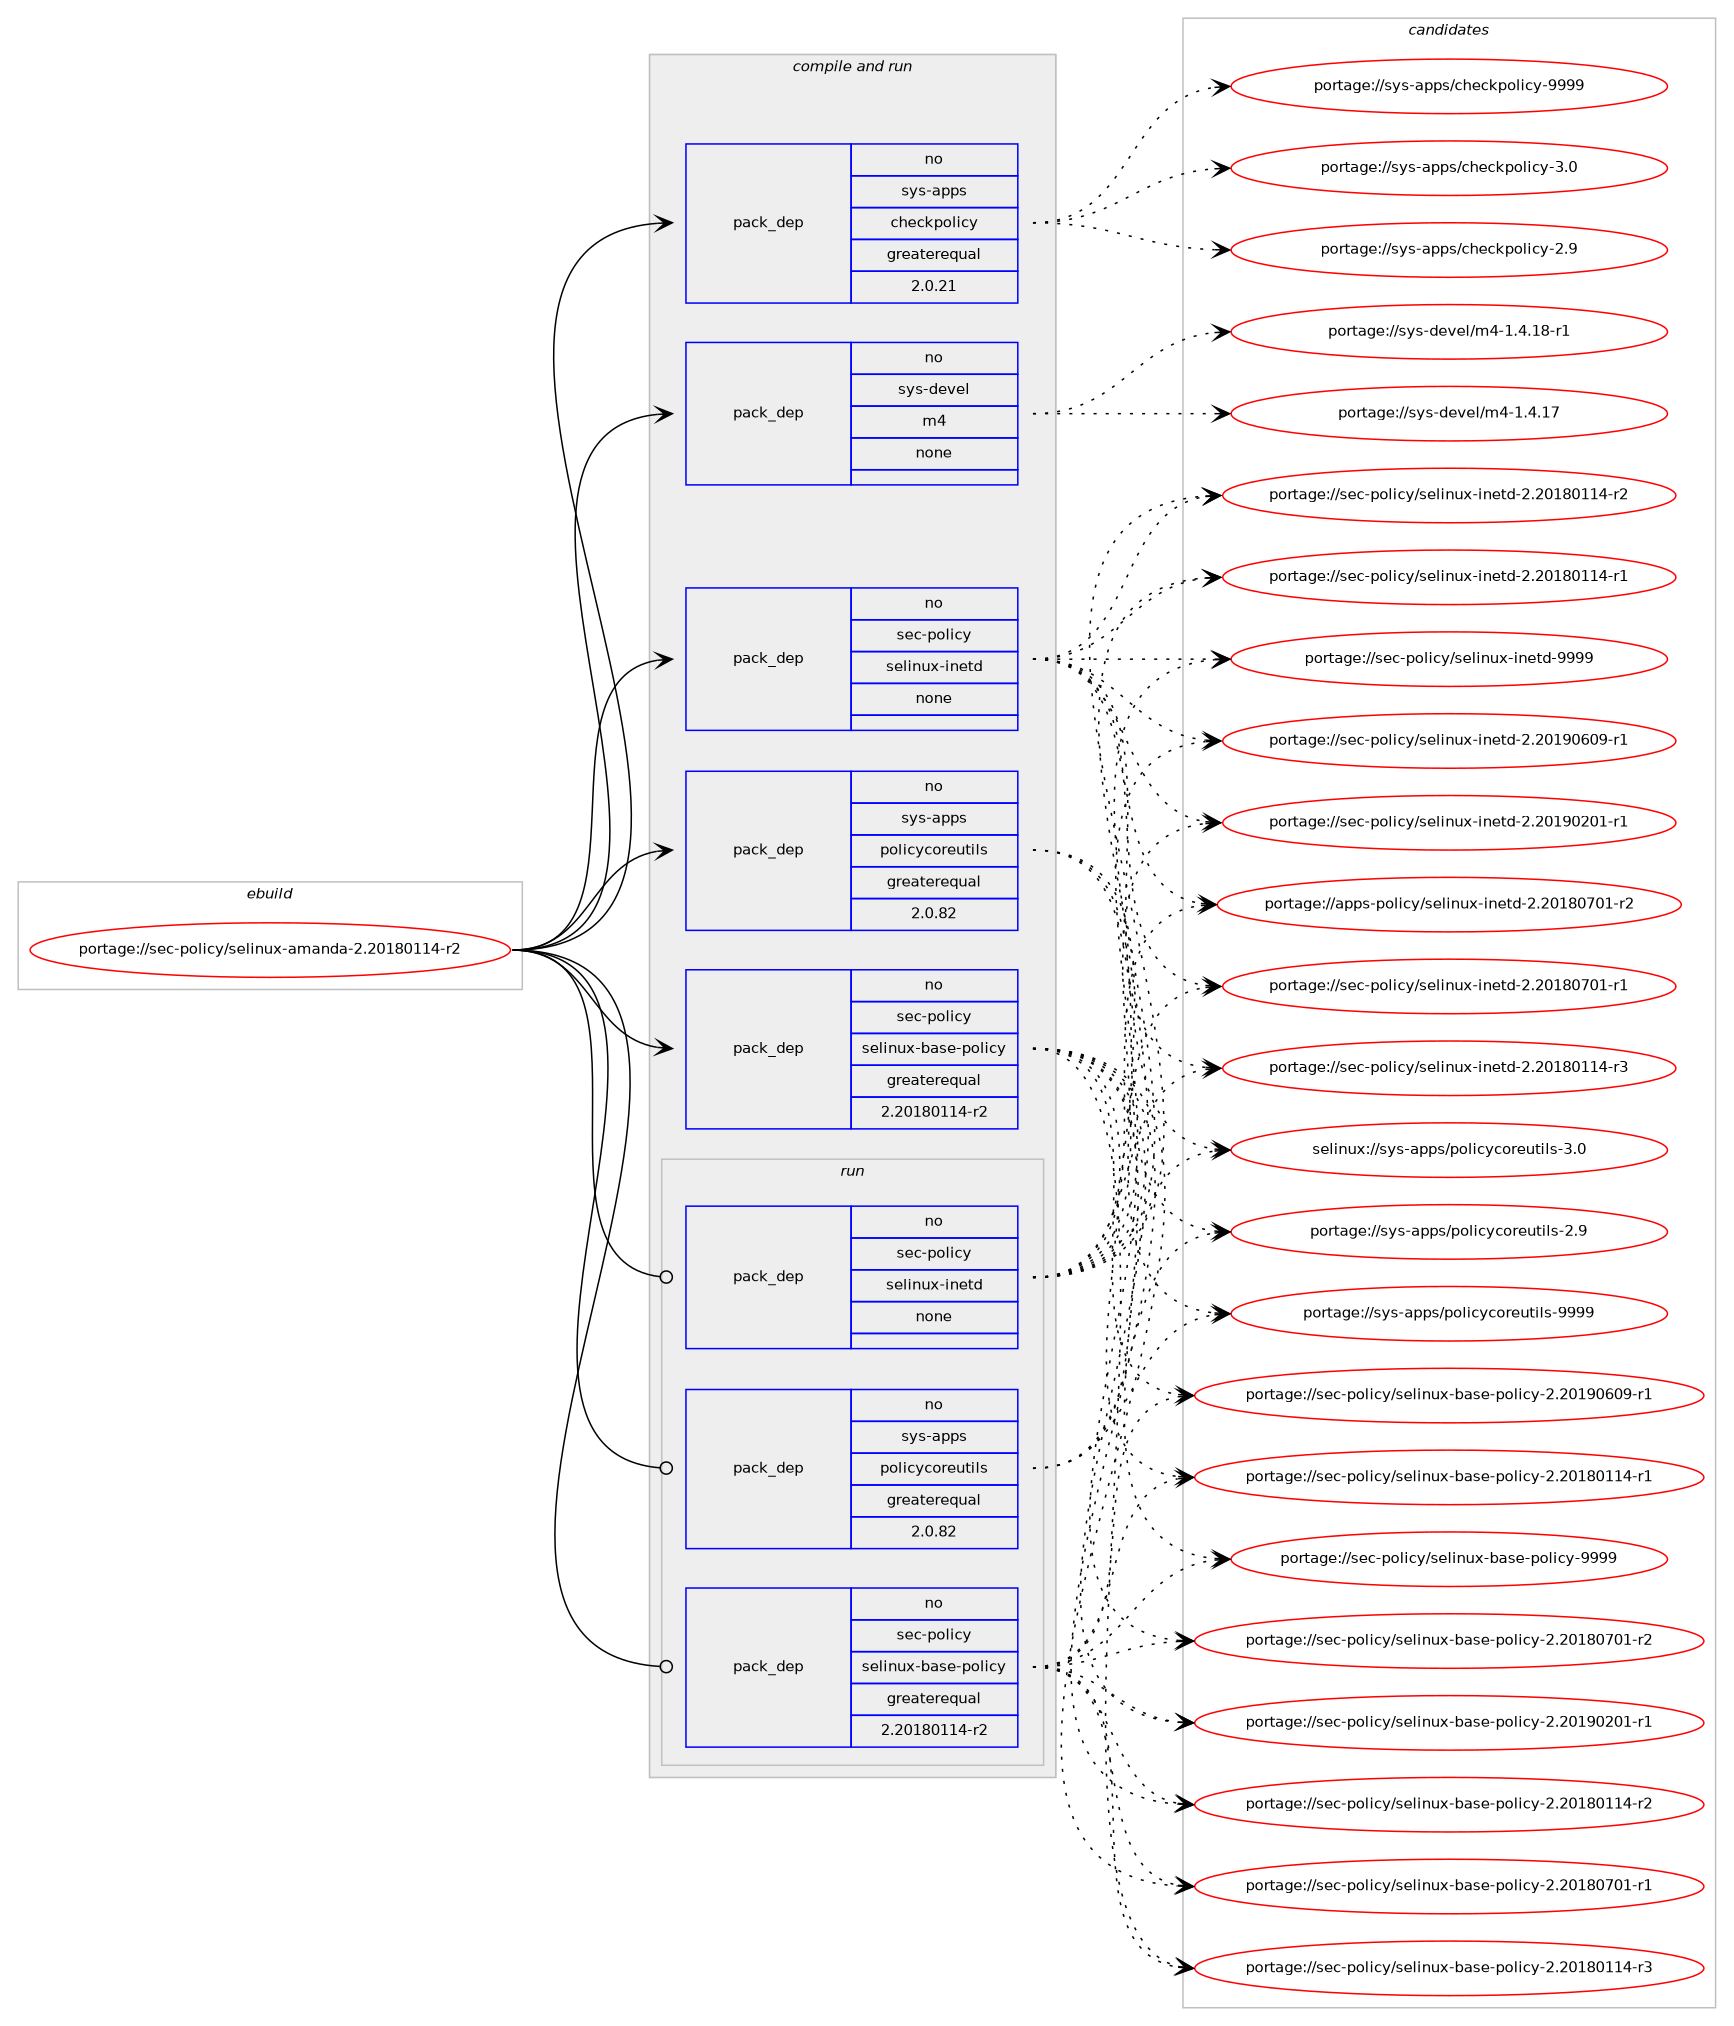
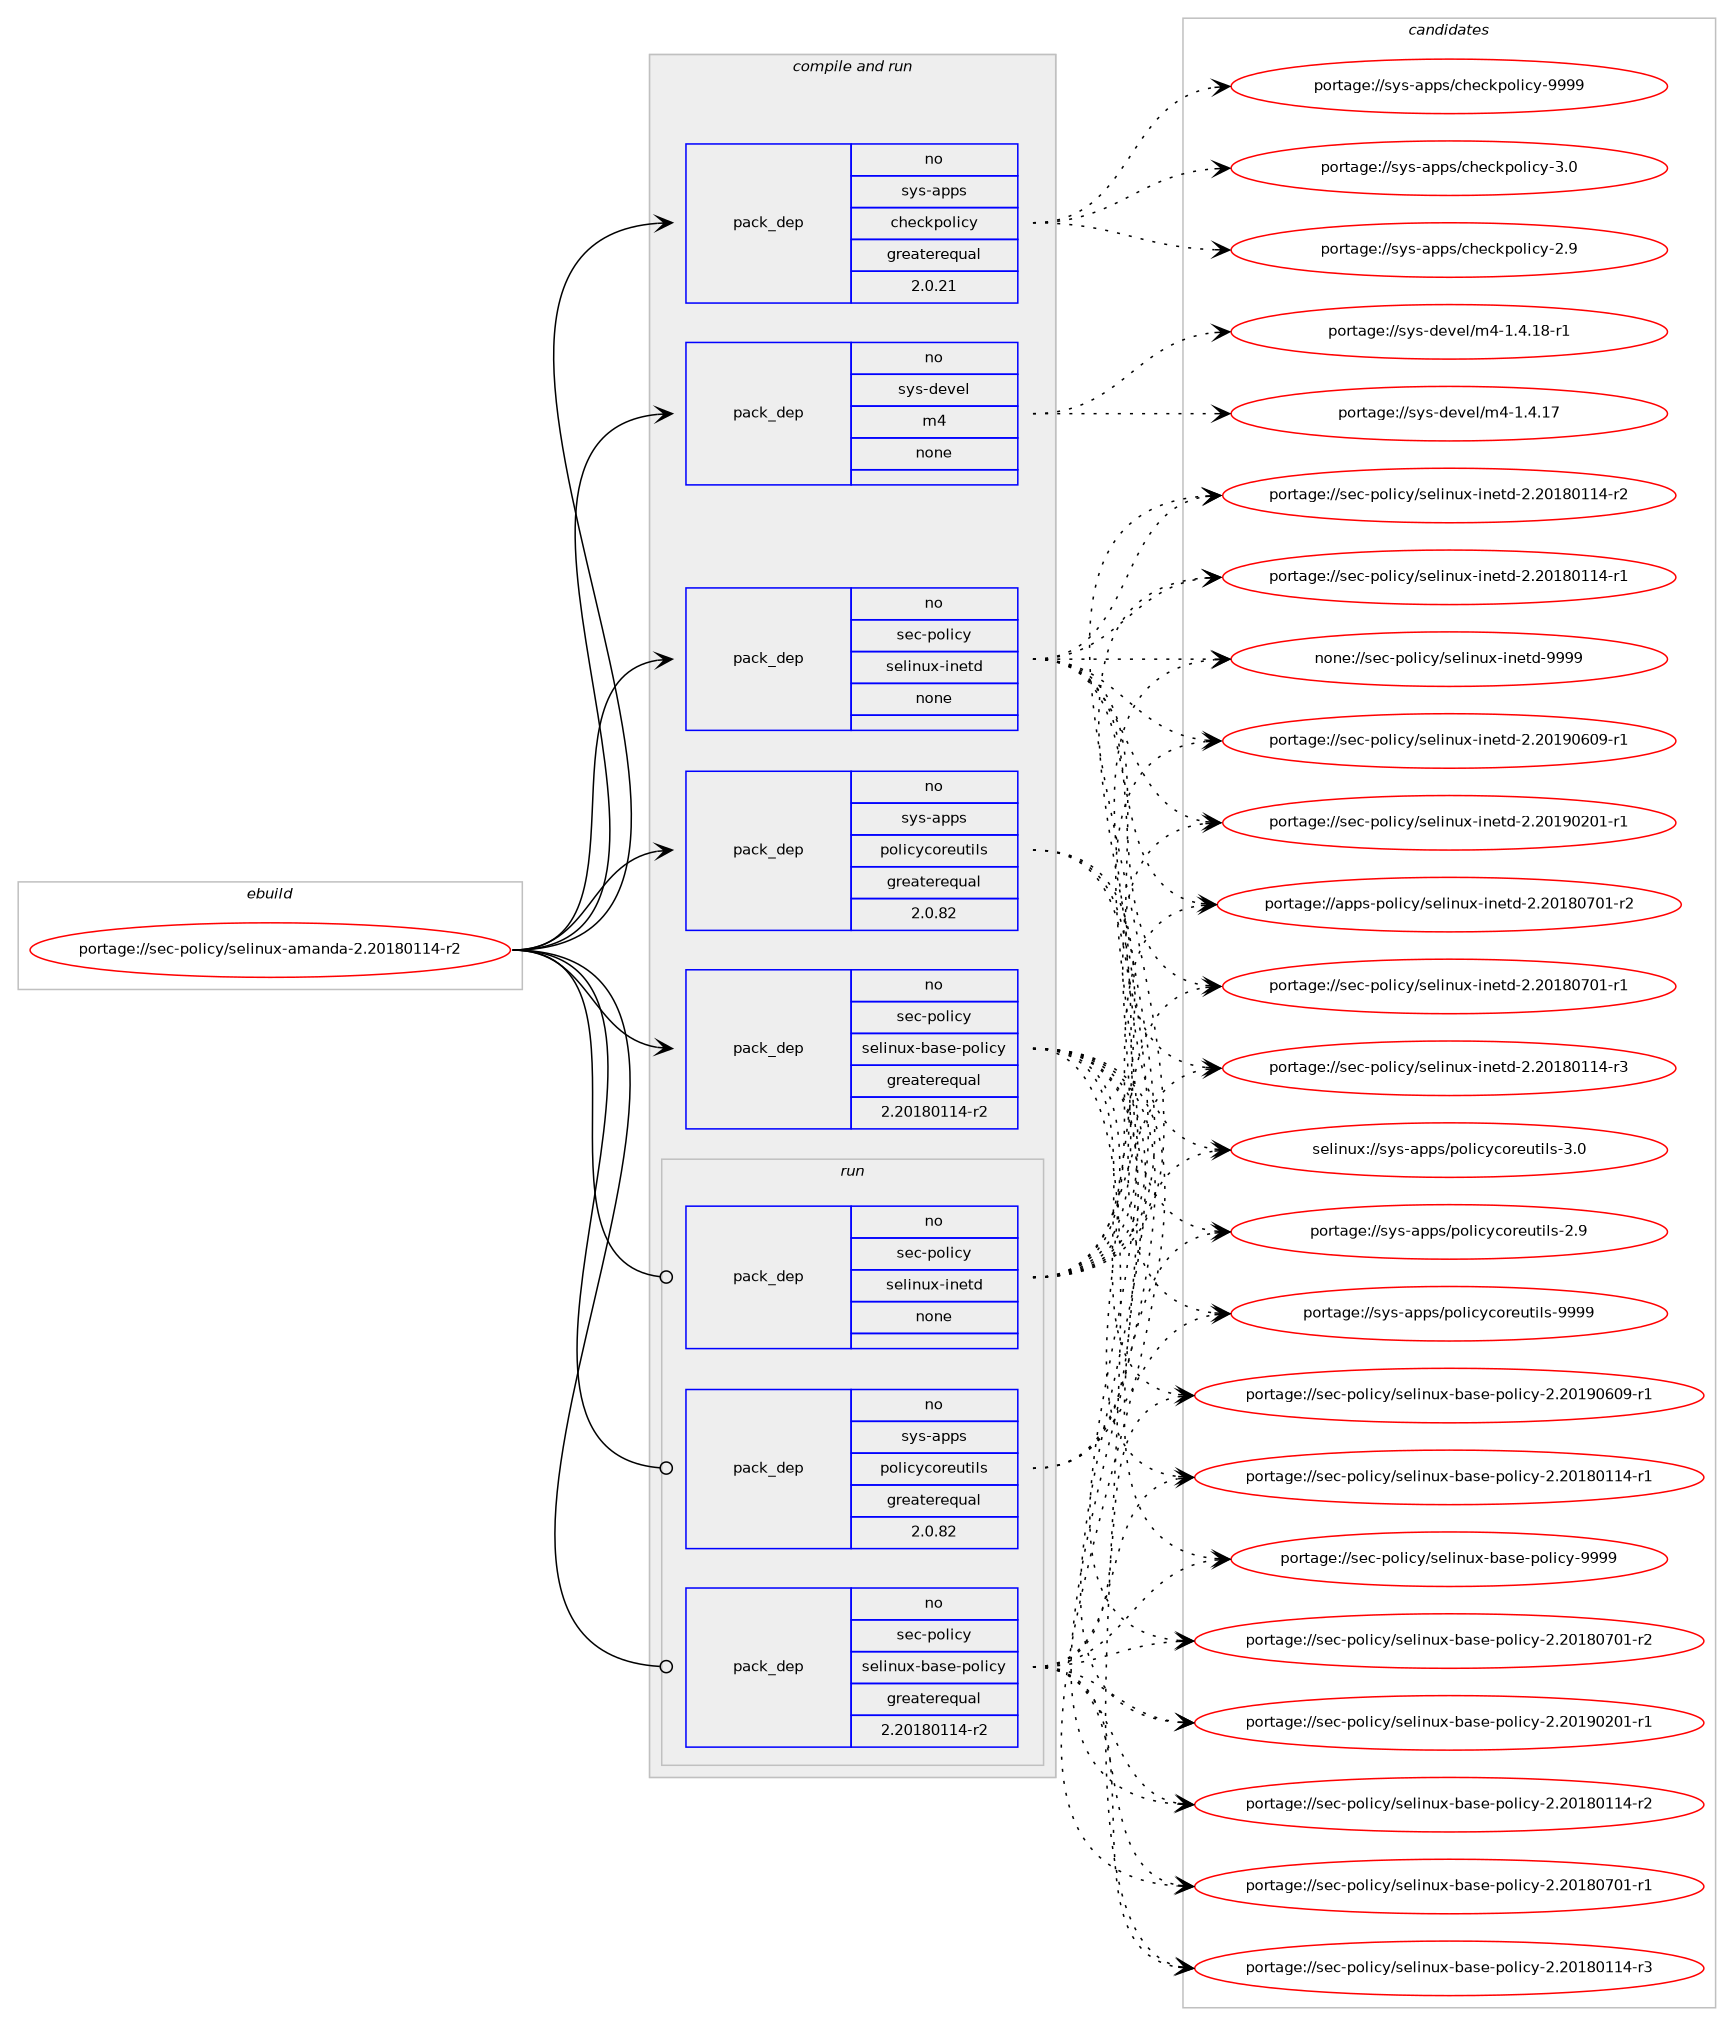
node "portage://sec-policy/selinux-inetd-9999": label "portage://sec-policy/selinux-inetd-9999" -> "none://sec-policy/selinux-inetd-9999"
